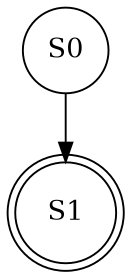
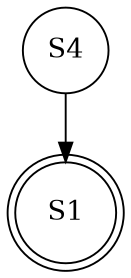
node "S0": label "S0" -> "S4"
